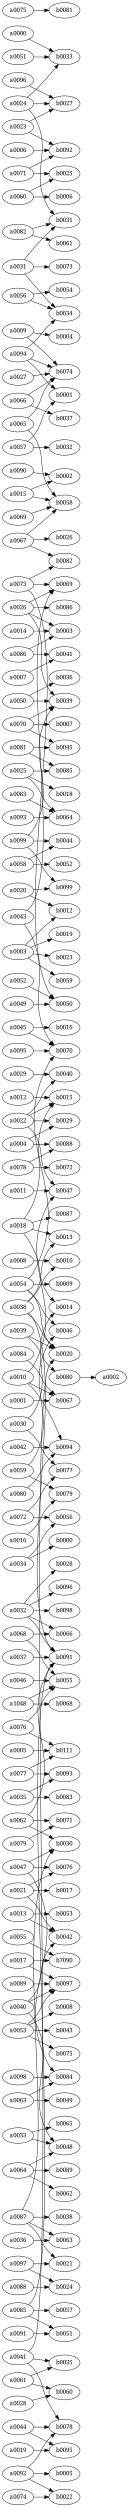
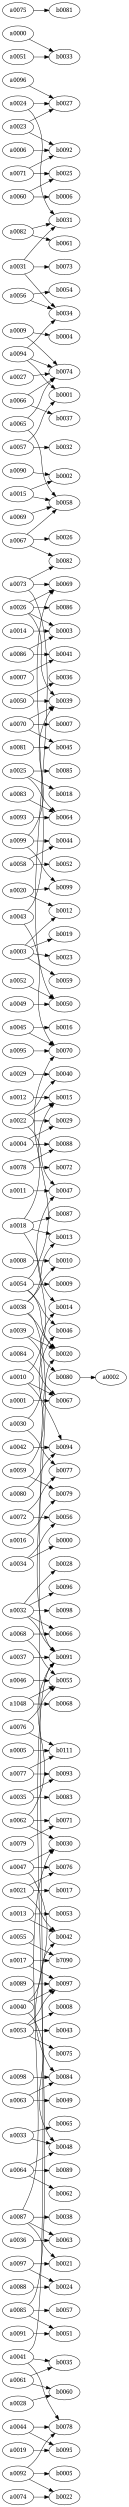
edge "a0024" -> "b0033": removed
node "b6074": label "b6074" -> "b0074"
edge "a0081" -> "b0085": removed
